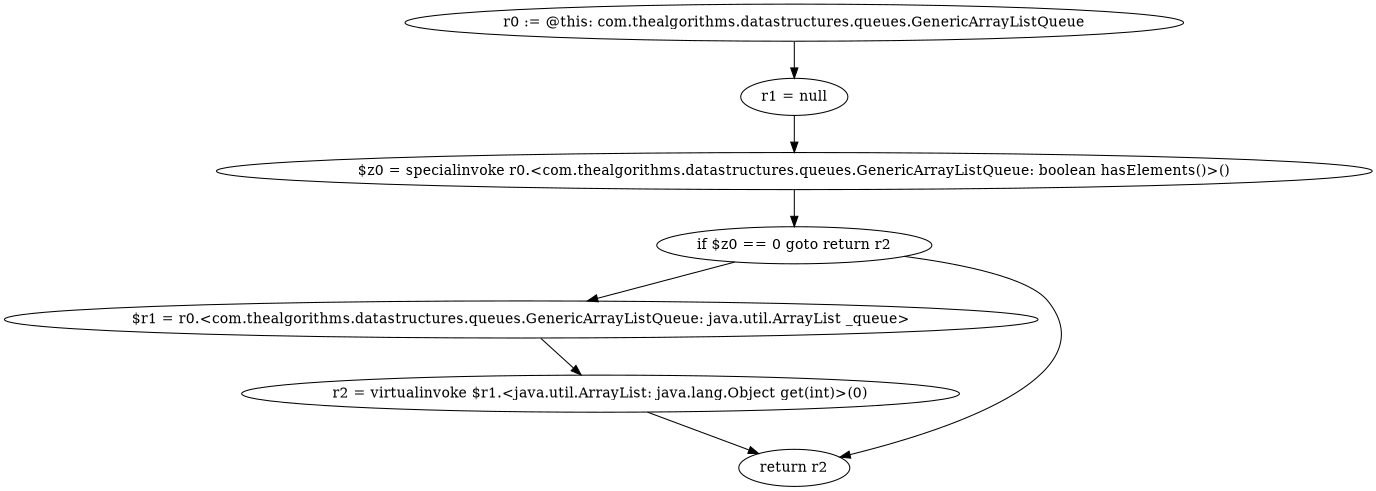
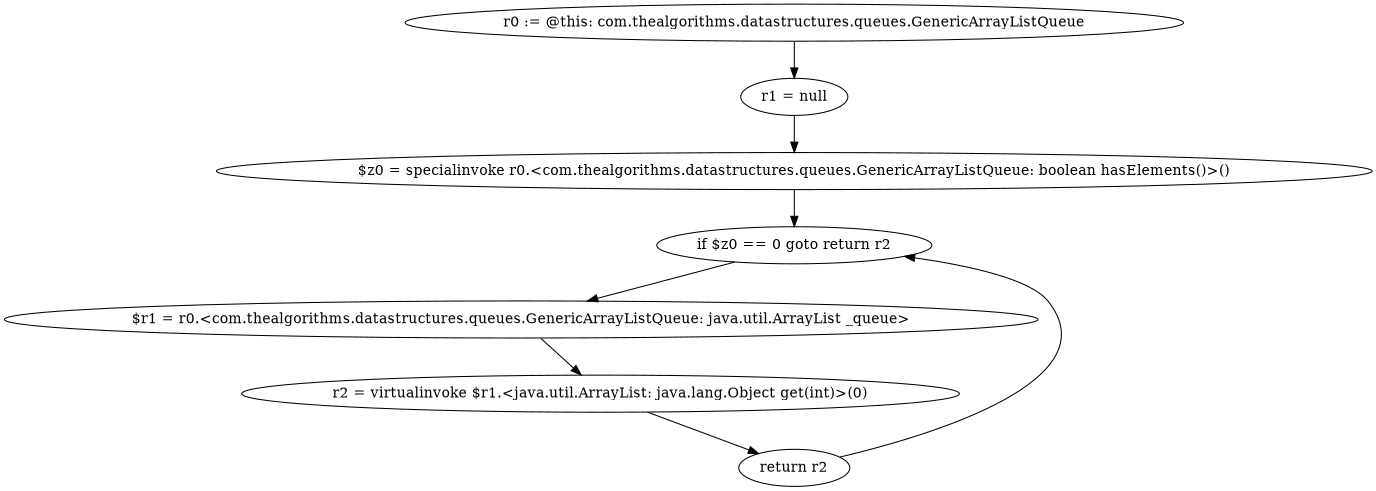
edge "if $z0 == 0 goto return r2" -> "return r2": reversed
